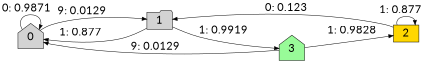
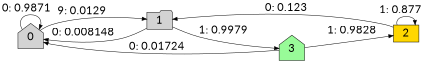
edge "1" -> "3": label "1: 0.9919   " -> "1: 0.9979   "
edge "1" -> "0": label "1: 0.877    " -> "0: 0.008148  "
edge "3" -> "0": label "9: 0.0129   " -> "0: 0.01724  "
